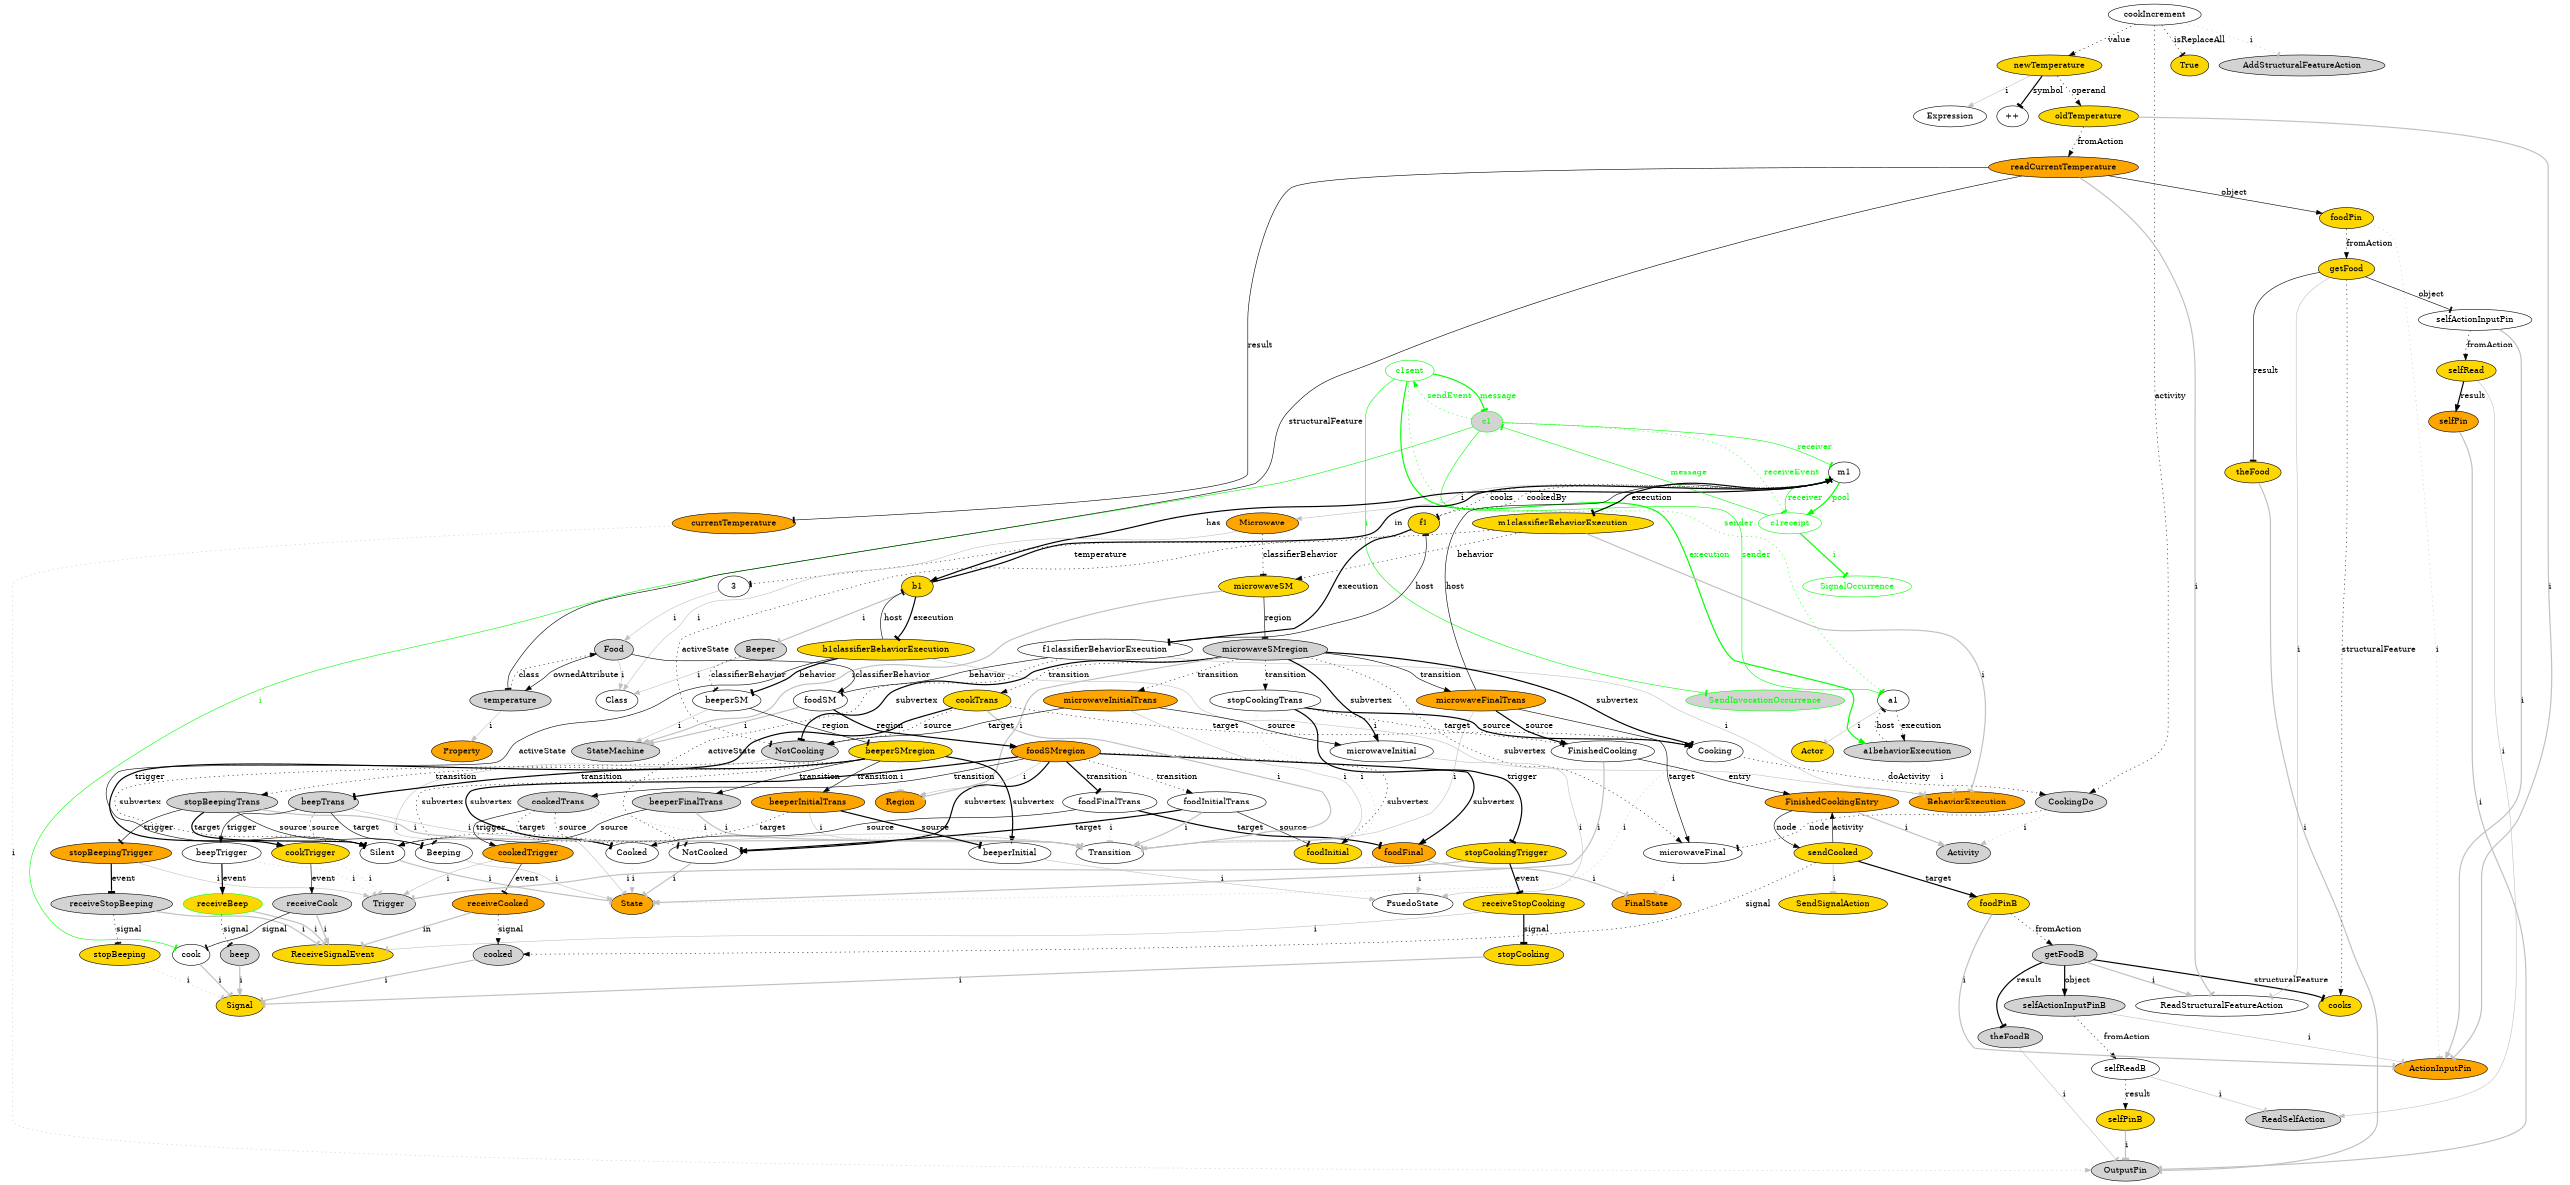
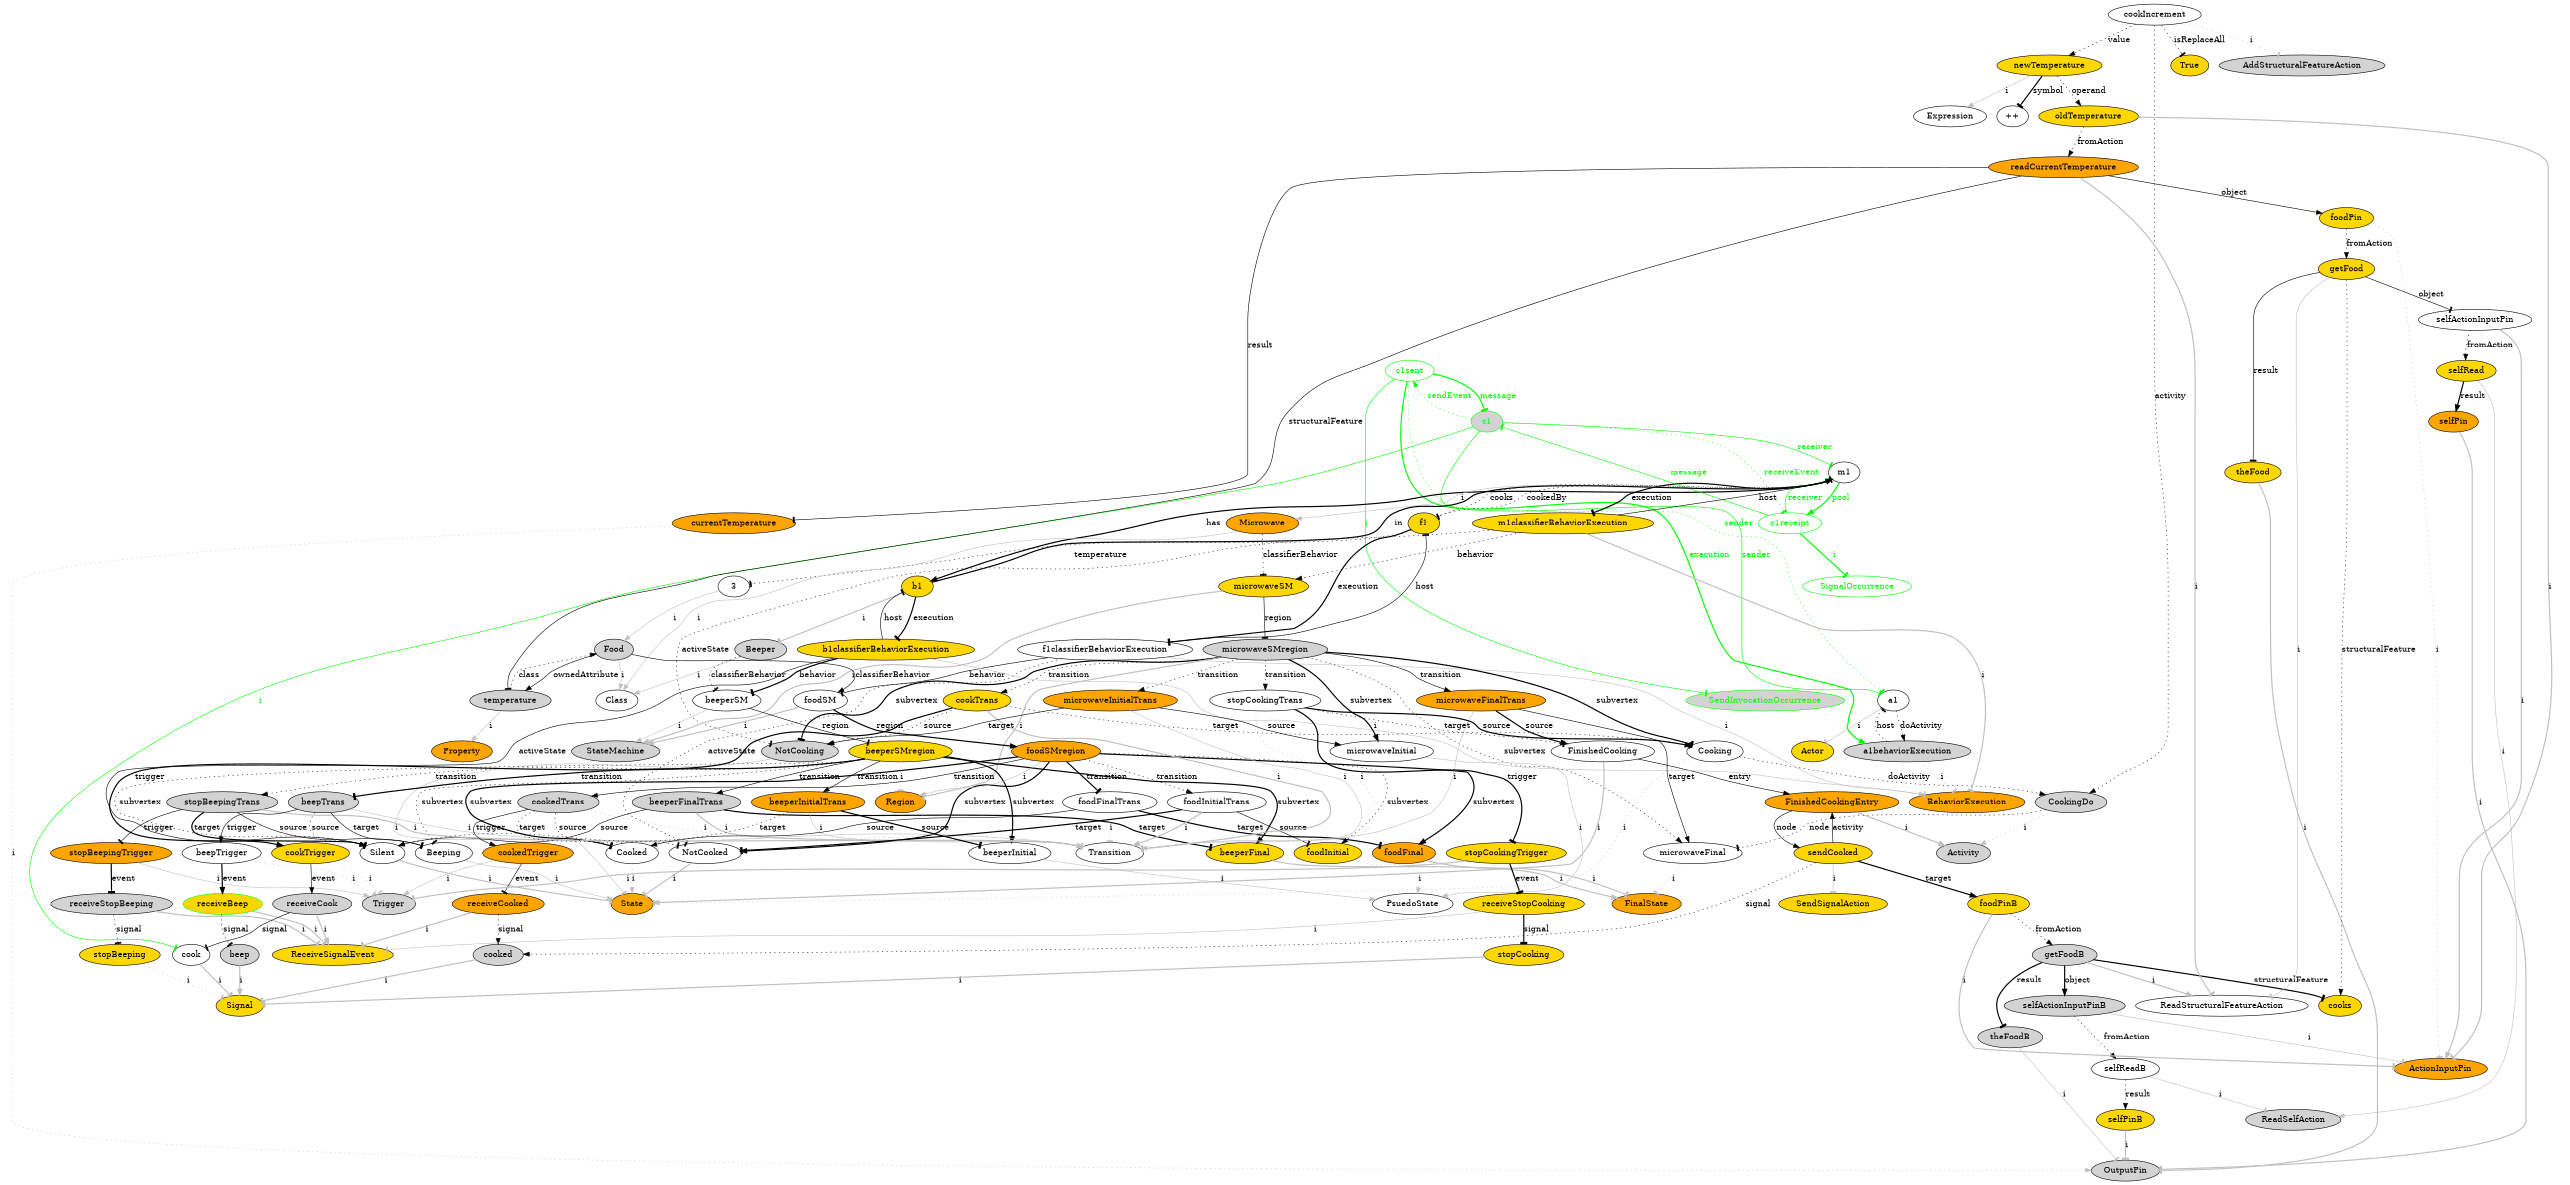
edge "microwaveFinalTrans" -> "m1": now "m1classifierBehaviorExecution" -> "m1"
edge "a1" -> "a1behaviorExecution": label "execution" -> "doActivity"
node "beeperFinal": added
edge "receiveCooked" -> "ReceiveSignalEvent": label "in" -> "i"
